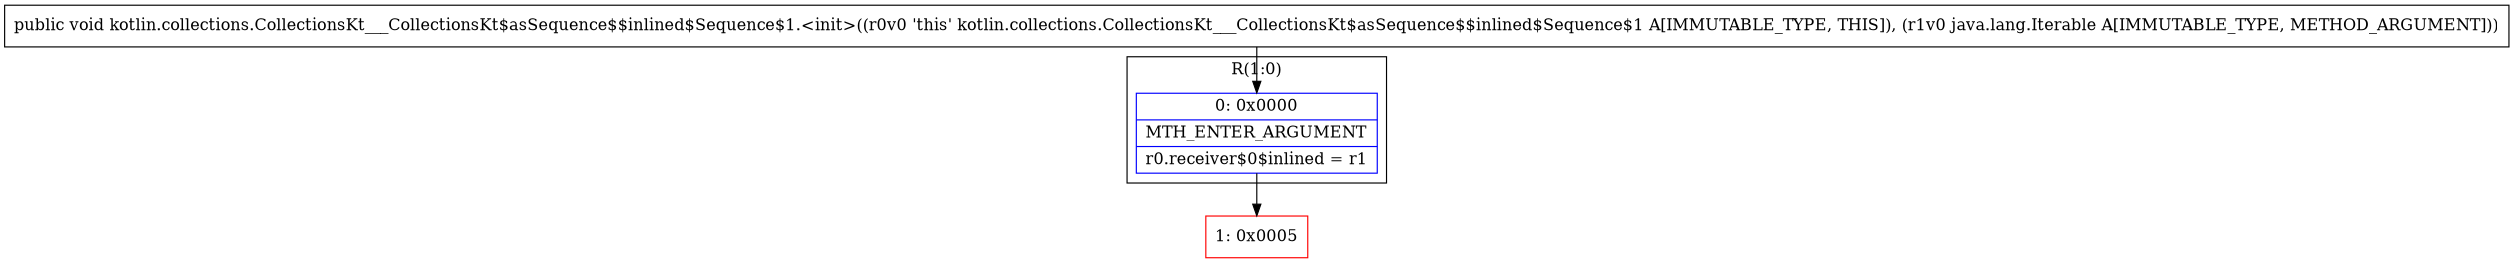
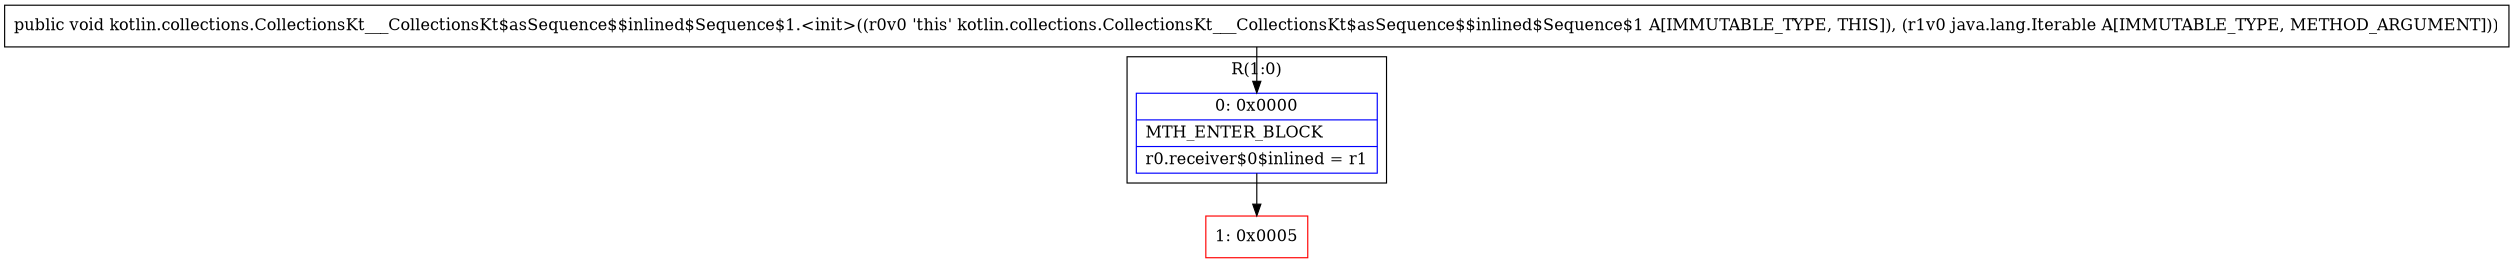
node "0: 0x0000": text "MTH_ENTER_ARGUMENT" -> "MTH_ENTER_BLOCK"
